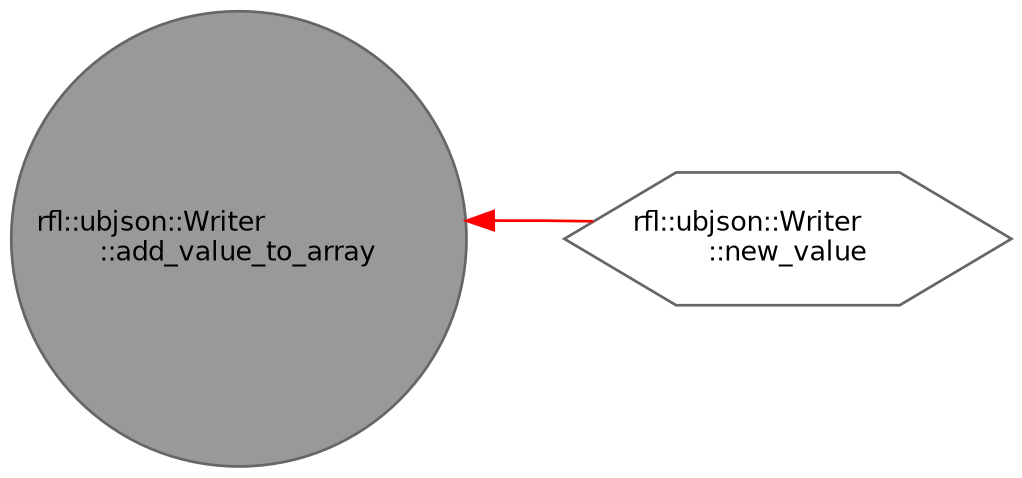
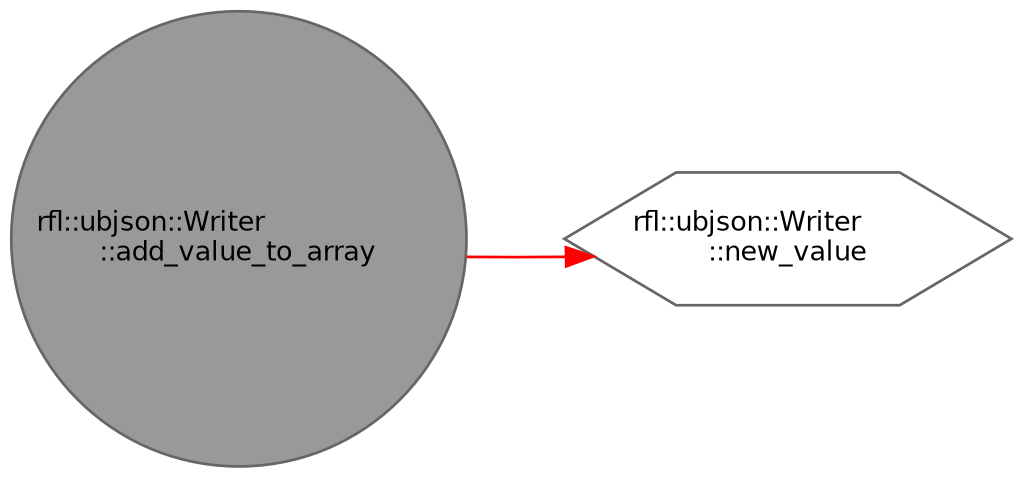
edge "rfl::ubjson::Writer ::new_value" -> "rfl::ubjson::Writer ::add_value_to_array": reversed
